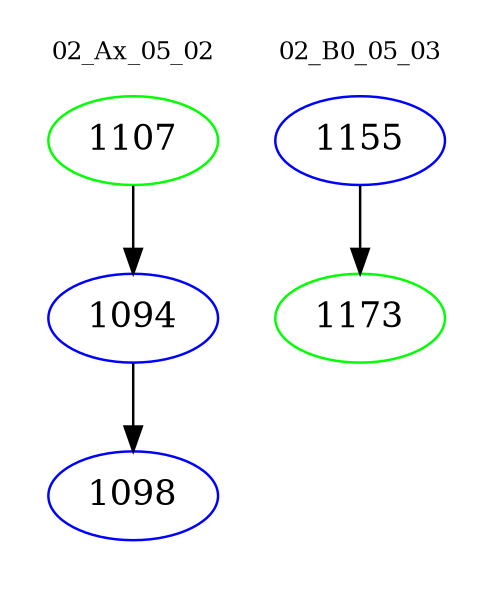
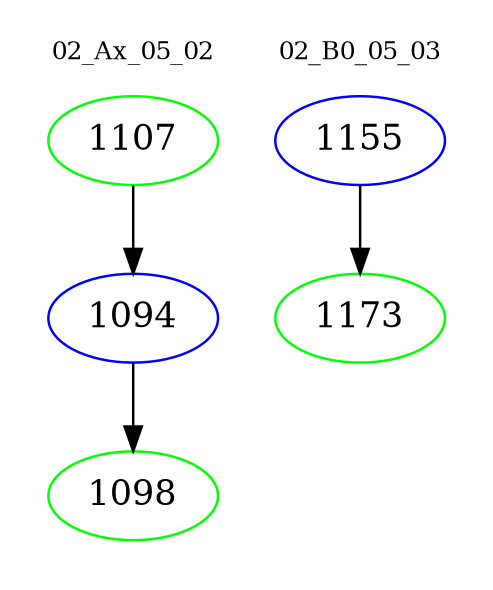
node "1098": color blue -> green
